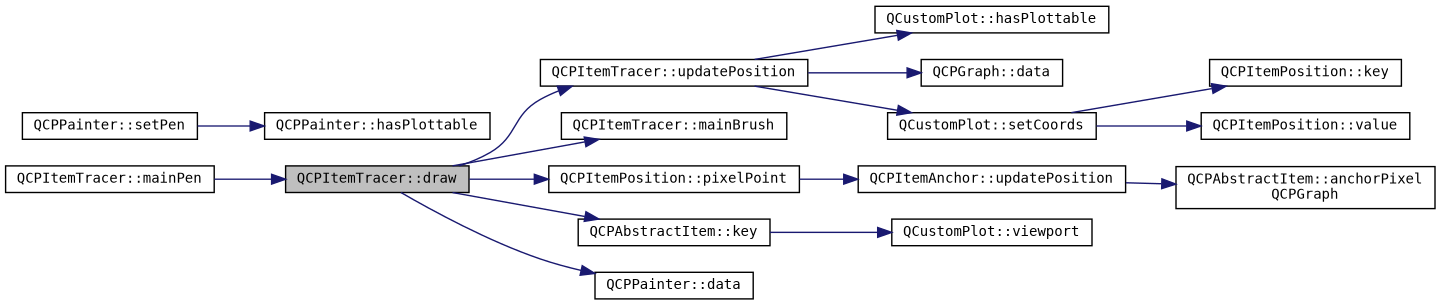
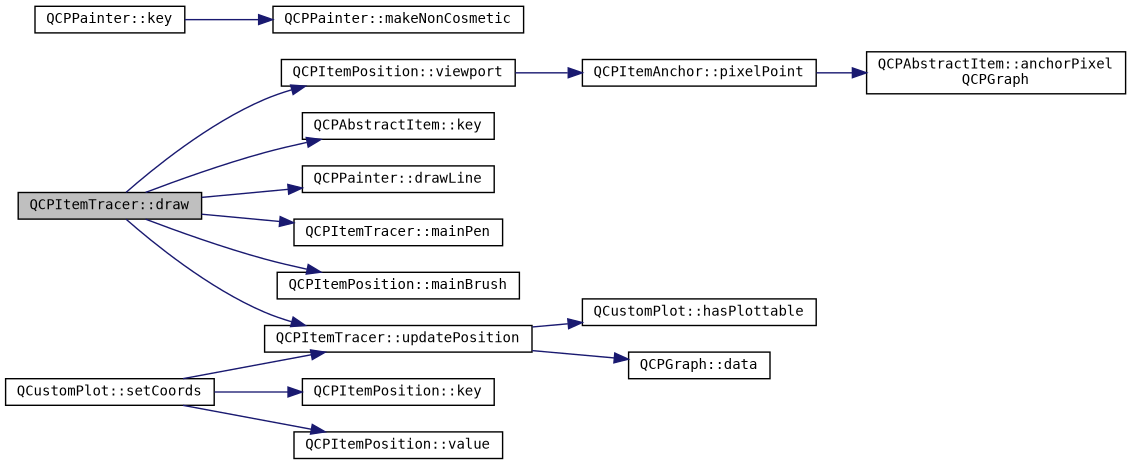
edge "QCPItemTracer::updatePosition" -> "QCustomPlot::setCoords": reversed
node "QCPPainter::setPen": label "QCPPainter::setPen" -> "QCPPainter::key"
node "QCPPainter::hasPlottable": label "QCPPainter::hasPlottable" -> "QCPPainter::makeNonCosmetic"
node "QCPItemTracer::mainBrush": label "QCPItemTracer::mainBrush" -> "QCPItemPosition::mainBrush"
edge "QCPItemTracer::mainPen" -> "QCPItemTracer::draw": reversed
node "QCPItemPosition::pixelPoint": label "QCPItemPosition::pixelPoint" -> "QCPItemPosition::viewport"
node "QCPItemAnchor::updatePosition": label "QCPItemAnchor::updatePosition" -> "QCPItemAnchor::pixelPoint"
node "QCustomPlot::viewport": removed
node "QCPPainter::data": label "QCPPainter::data" -> "QCPPainter::drawLine"
